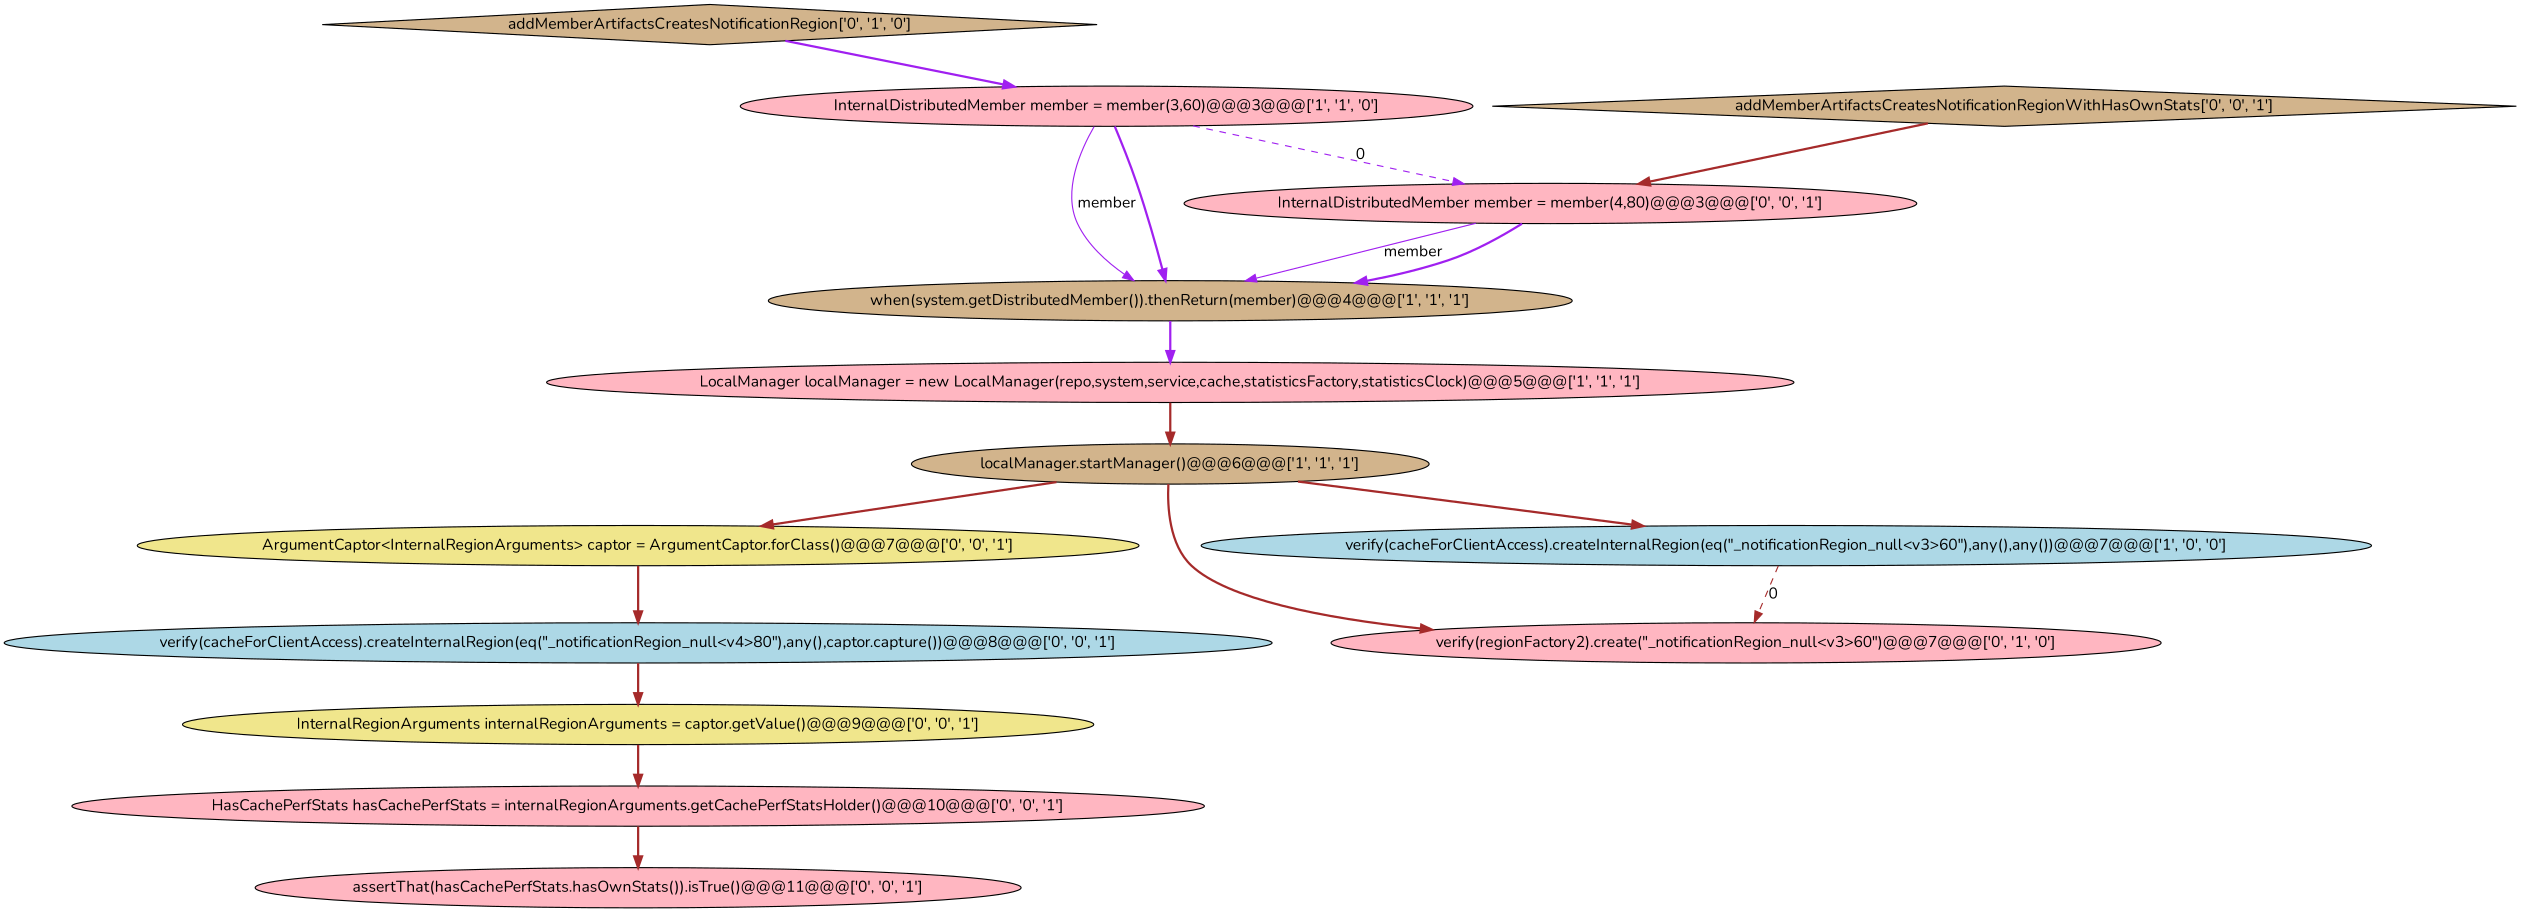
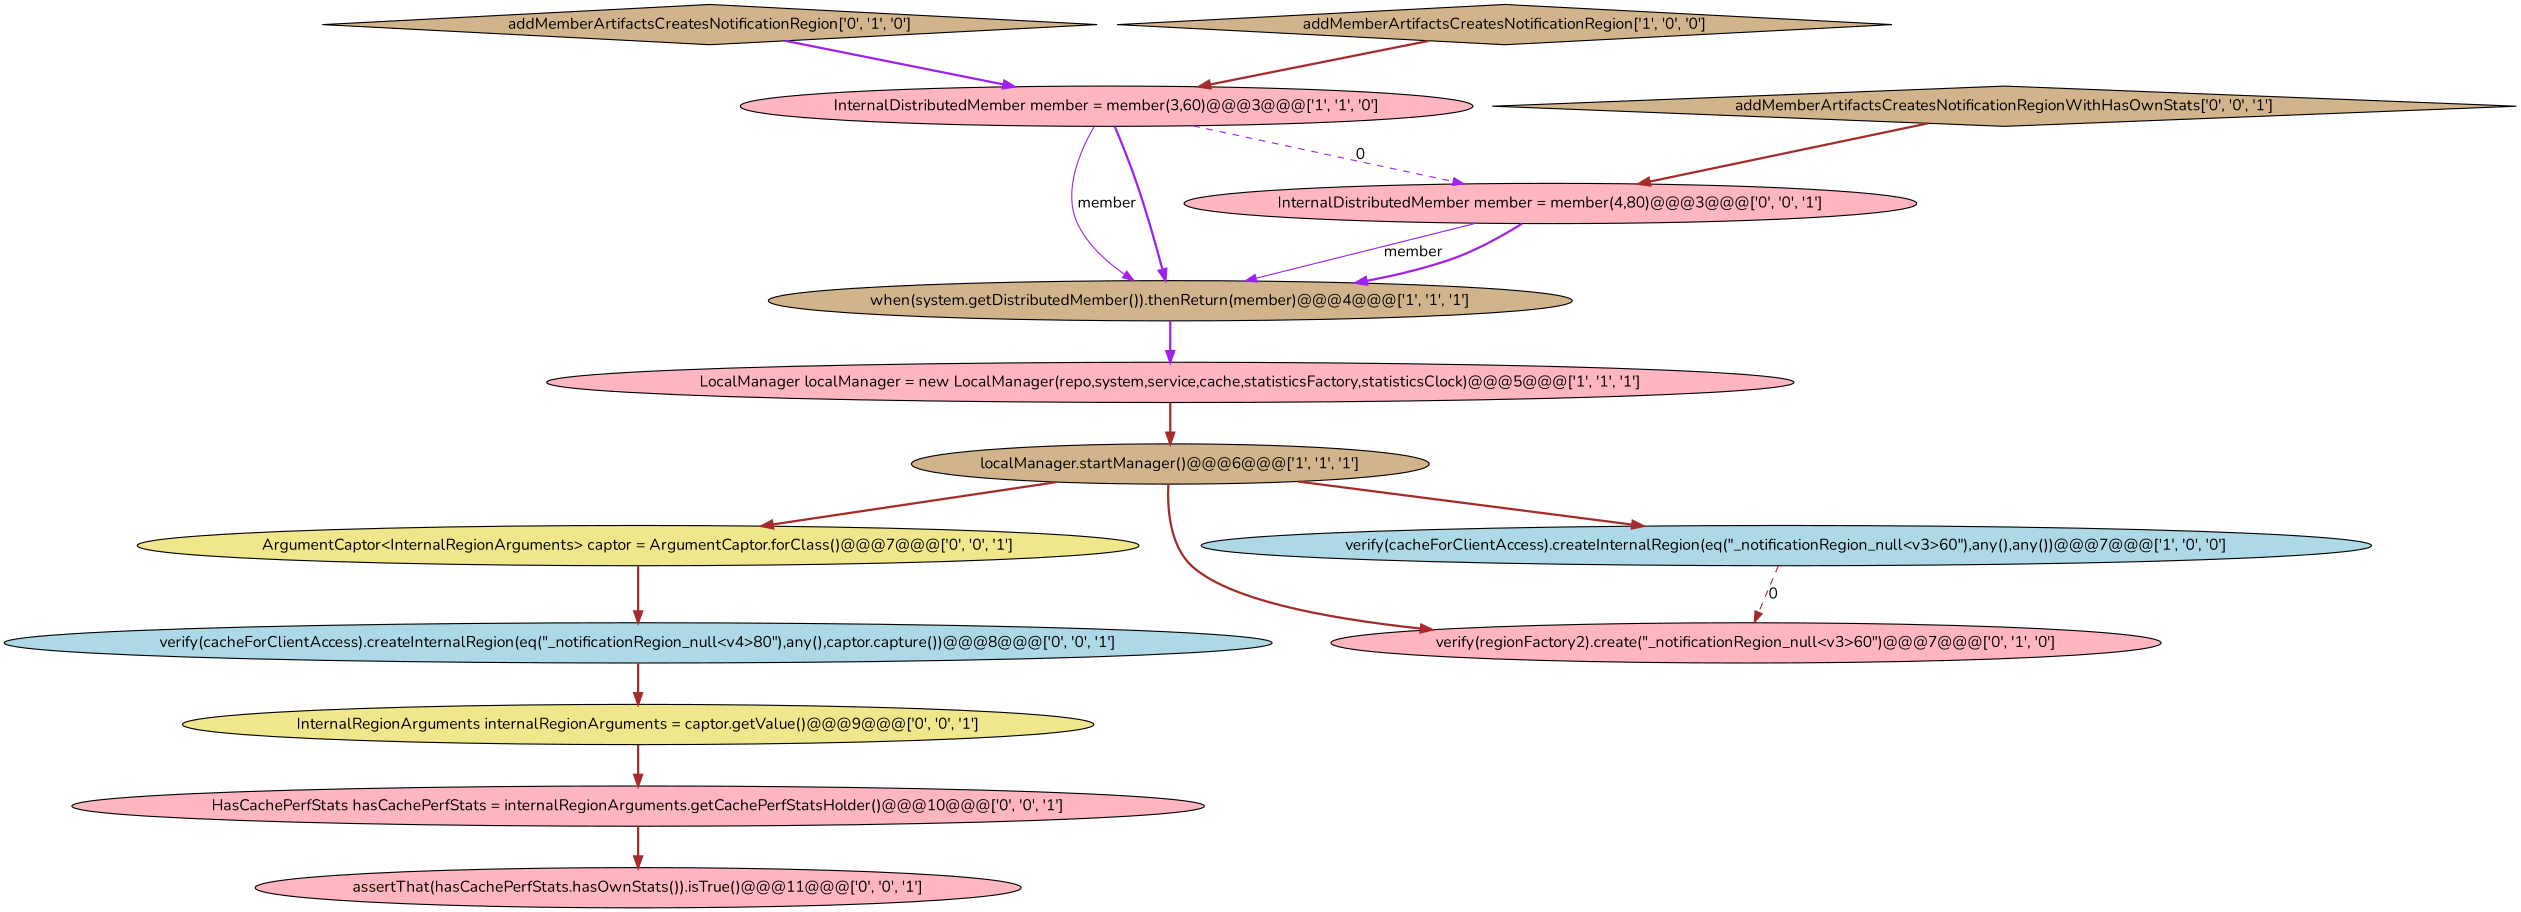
node "addMemberArtifactsCreatesNotificationRegion['1', '0', '0']": added
